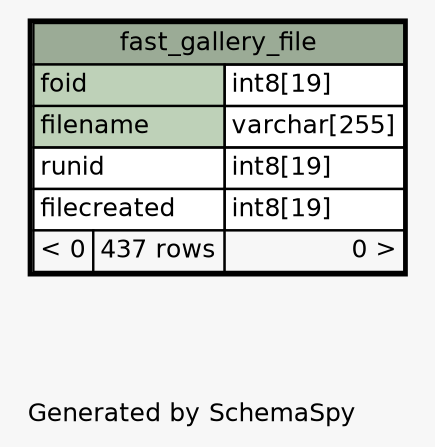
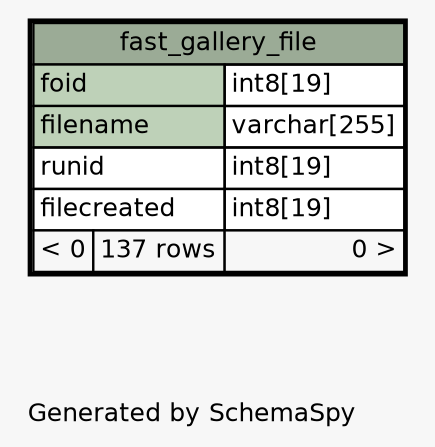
node "fast_gallery_file": text "437 rows" -> "137 rows"
